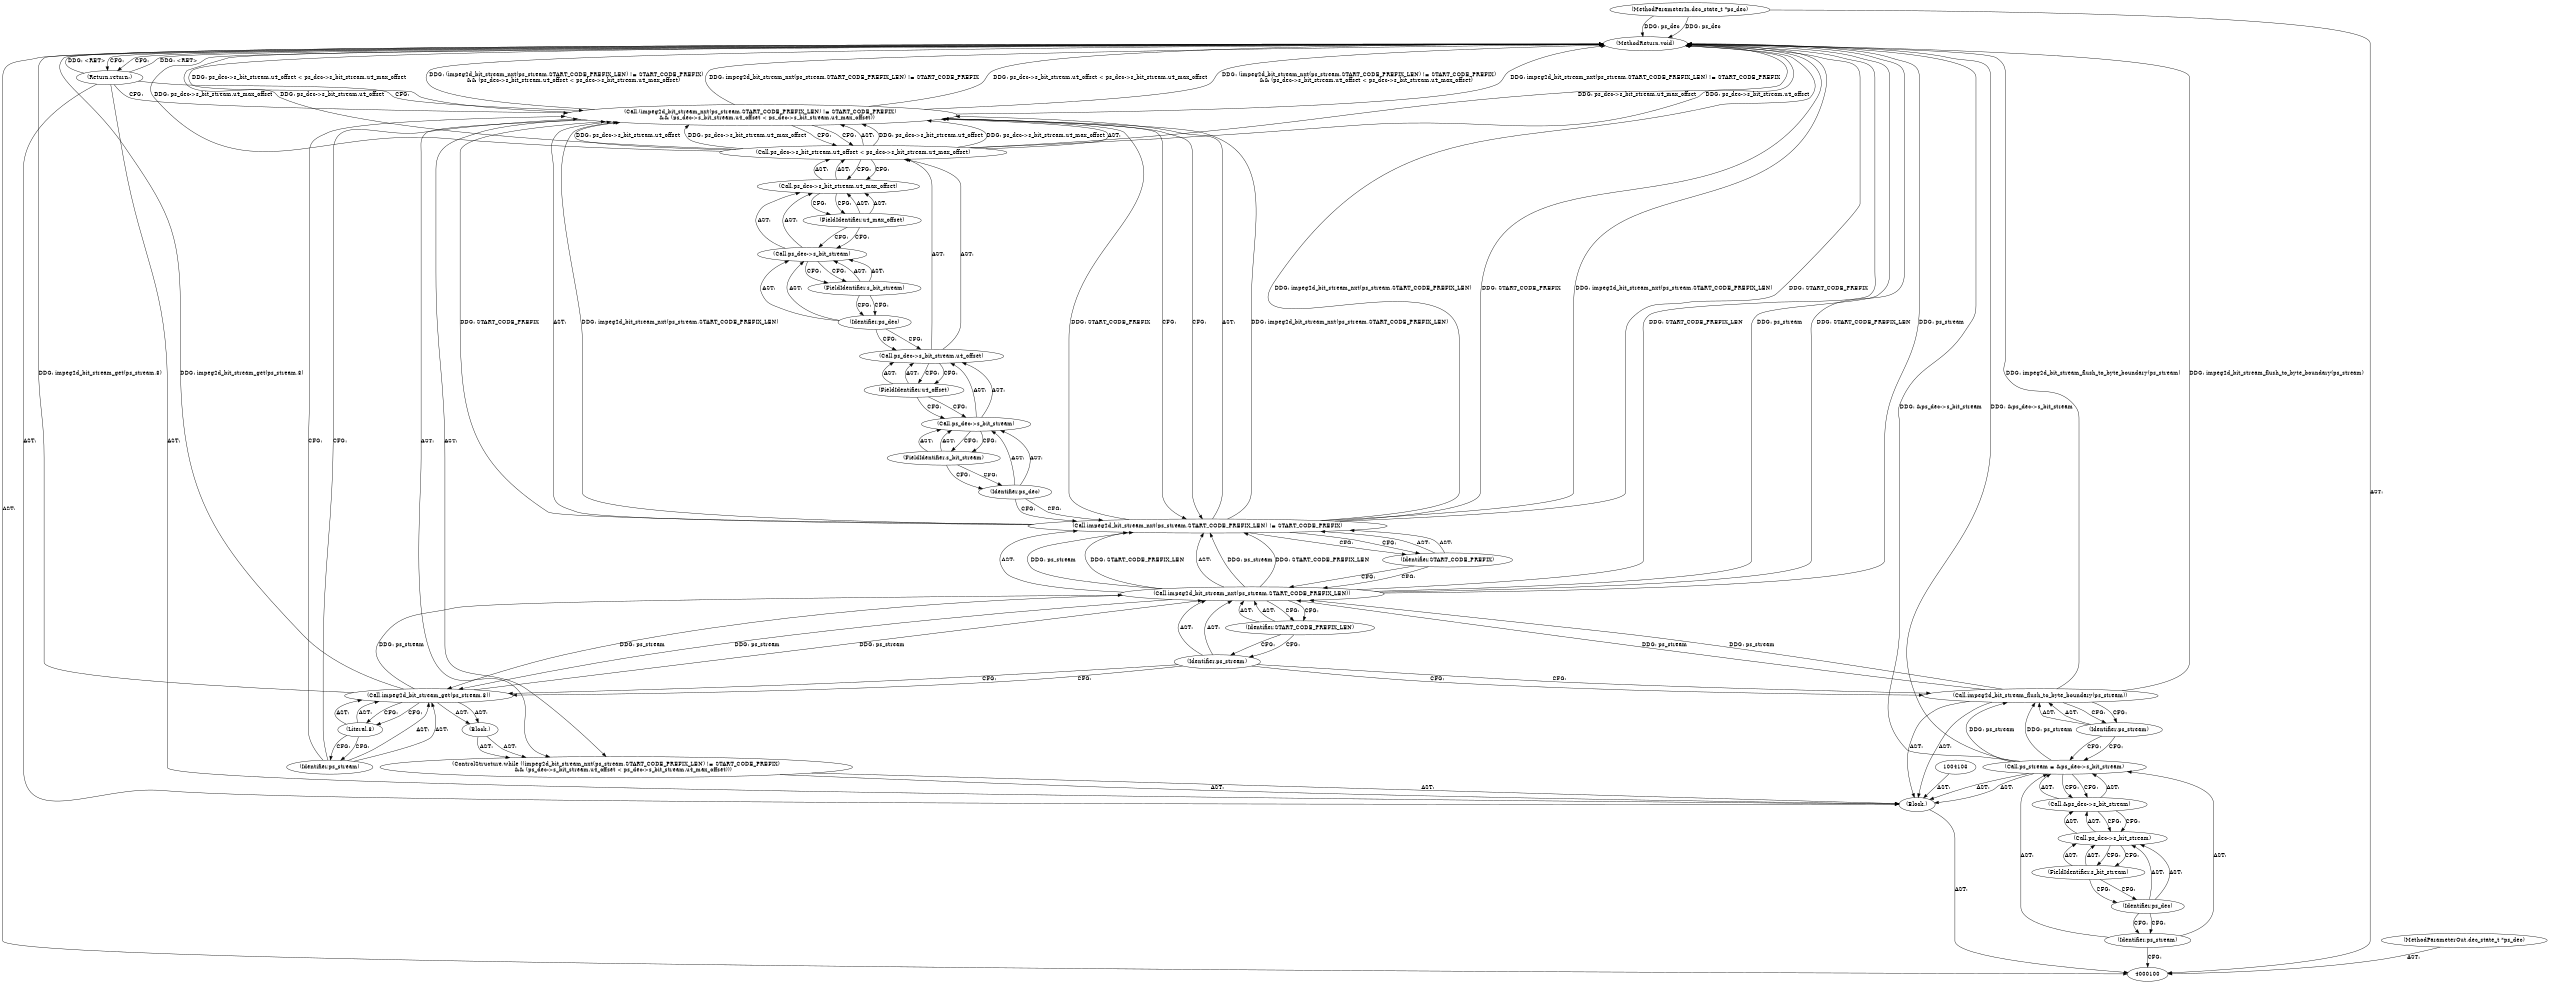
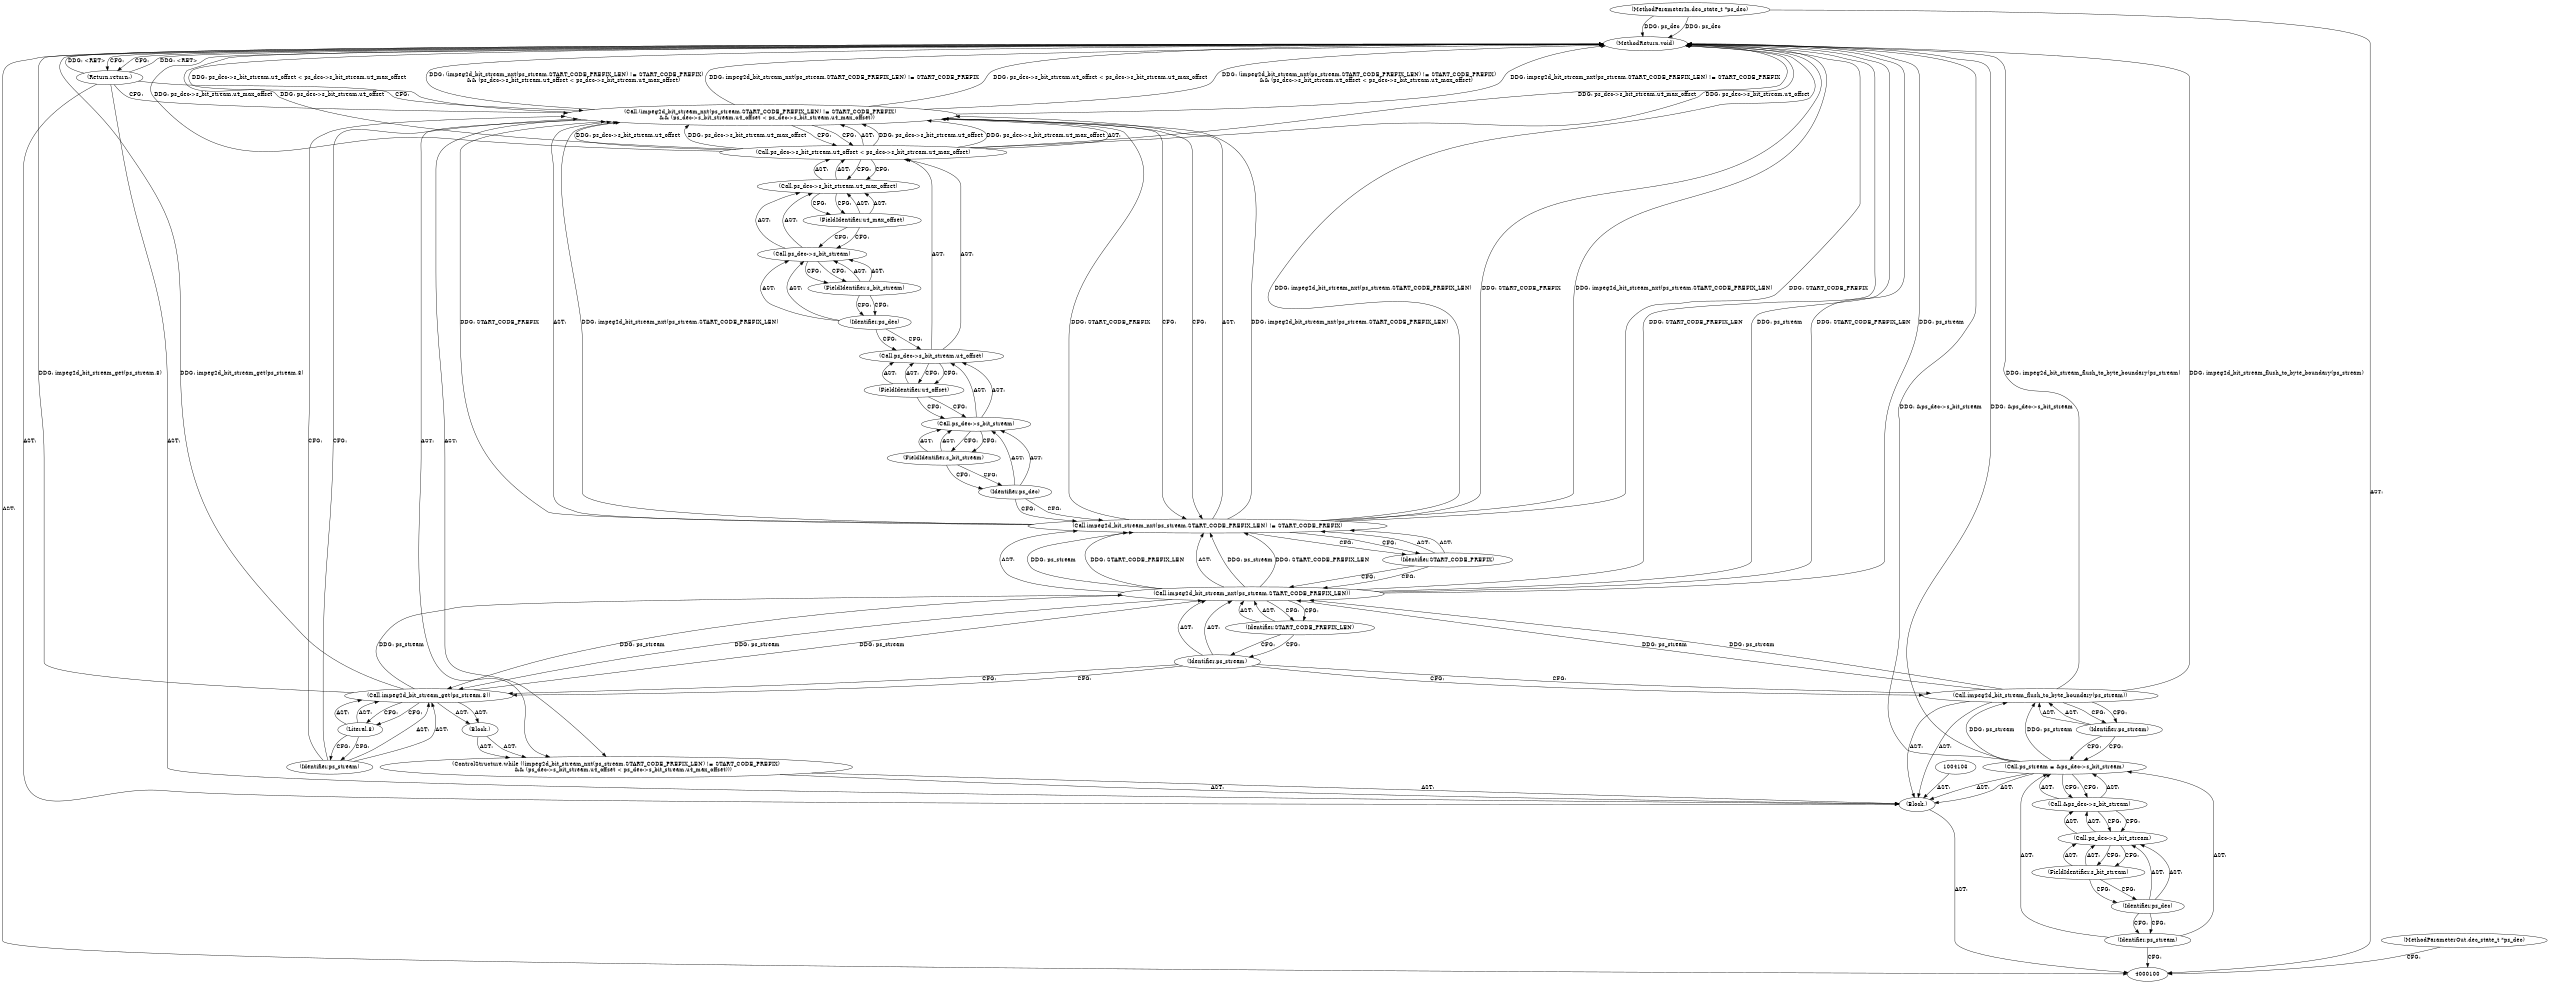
edge "(MethodParameterOut,dec_state_t *ps_dec)" -> "4000100": label "AST: " -> "CFG: "
